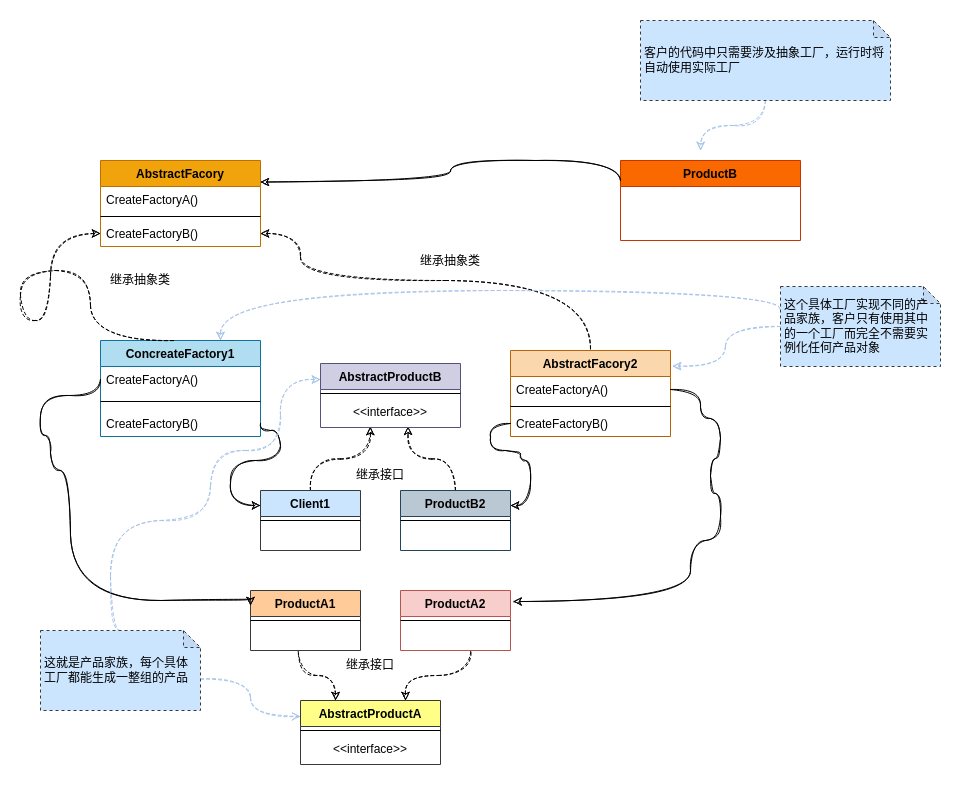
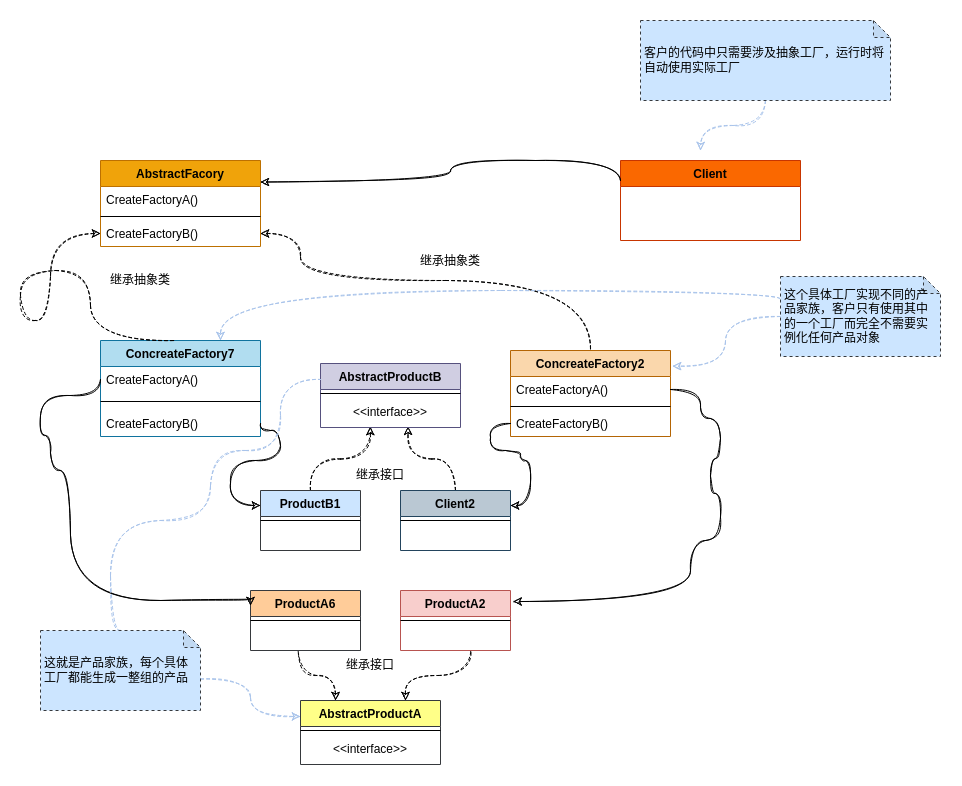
node "ProductB": label "ProductB" -> "Client"
node "这个具体工厂实现不同的产品家族，客户只有使用其中的一个工厂而完全不需要实例化任何产品对象": moved (861, 327) -> (861, 317)
node "ConcreateFactory1": label "ConcreateFactory1" -> "ConcreateFactory7"
node "AbstractFacory2": label "AbstractFacory2" -> "ConcreateFactory2"
edge "这就是产品家族，每个具体工厂都能生成一整组的产品" -> "AbstractProductB": arrowhead classic -> none
node "Client1": label "Client1" -> "ProductB1"
node "ProductB2": label "ProductB2" -> "Client2"
node "ProductA1": label "ProductA1" -> "ProductA6"
edge "这就是产品家族，每个具体工厂都能生成一整组的产品" -> "AbstractProductA": arrowhead open -> classic
